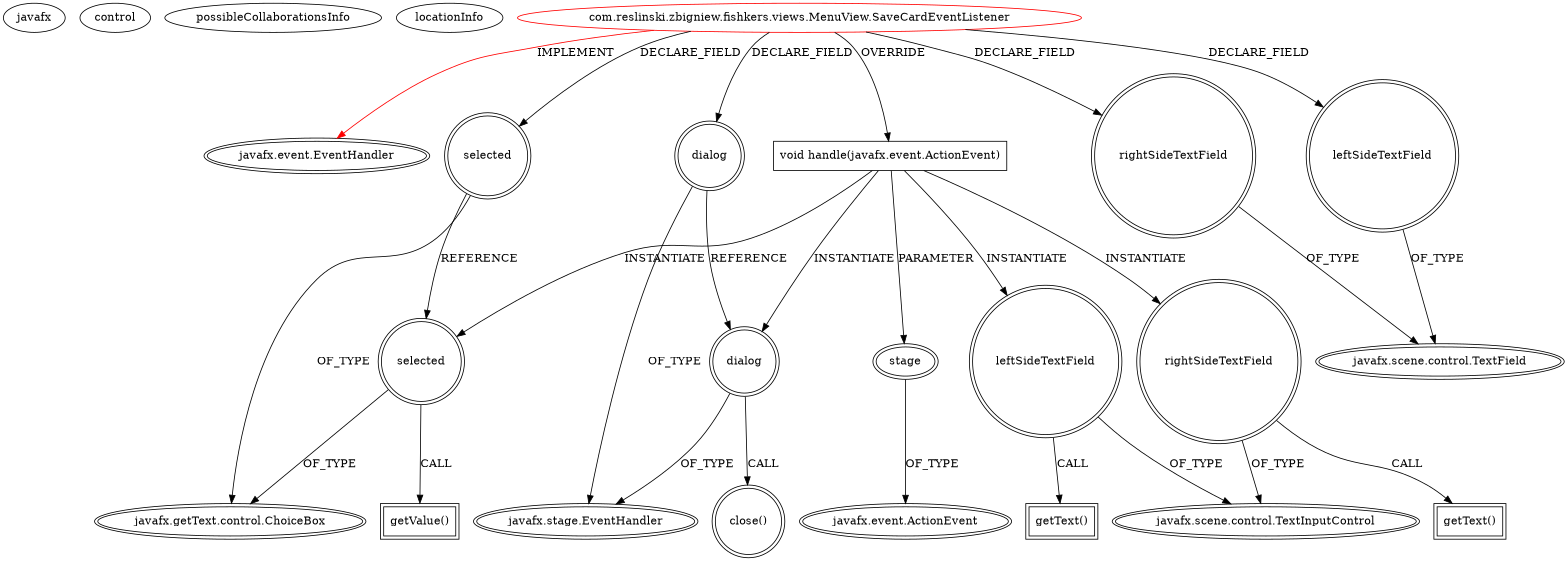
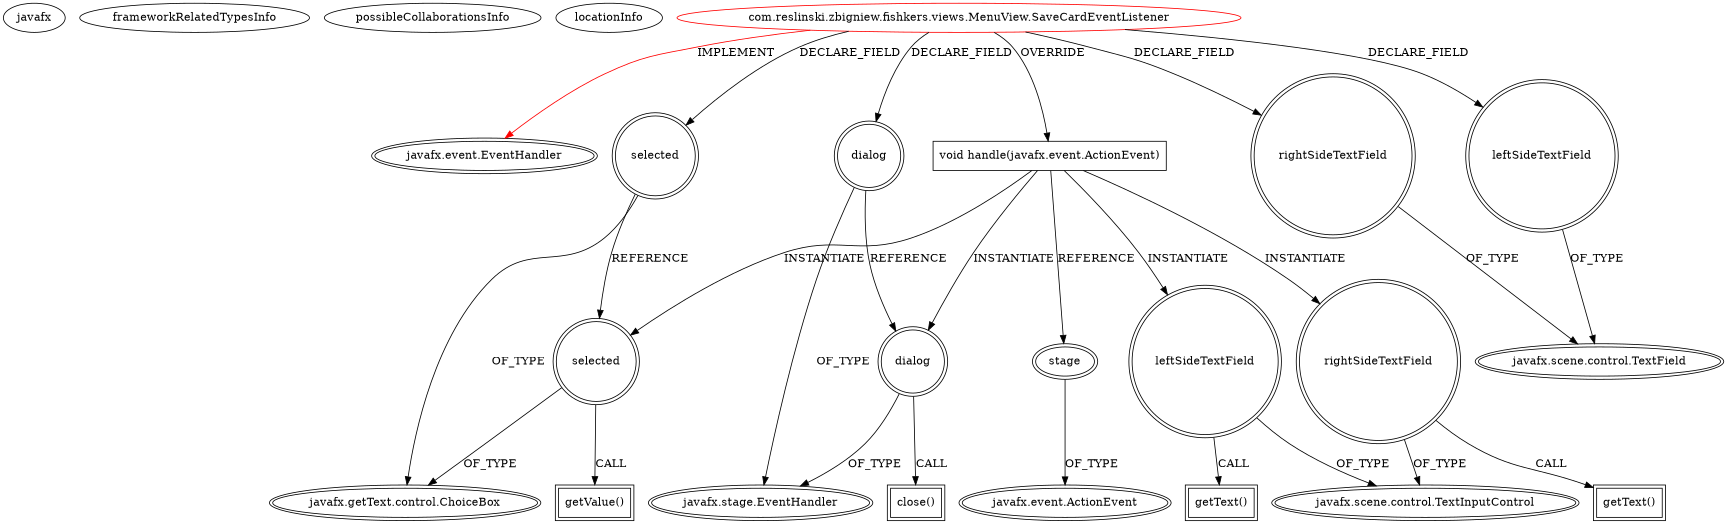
node "control": label "control" -> "frameworkRelatedTypesInfo"
edge "void handle(javafx.event.ActionEvent)" -> "stage": label "PARAMETER" -> "REFERENCE"
node "close()": shape circle -> box
